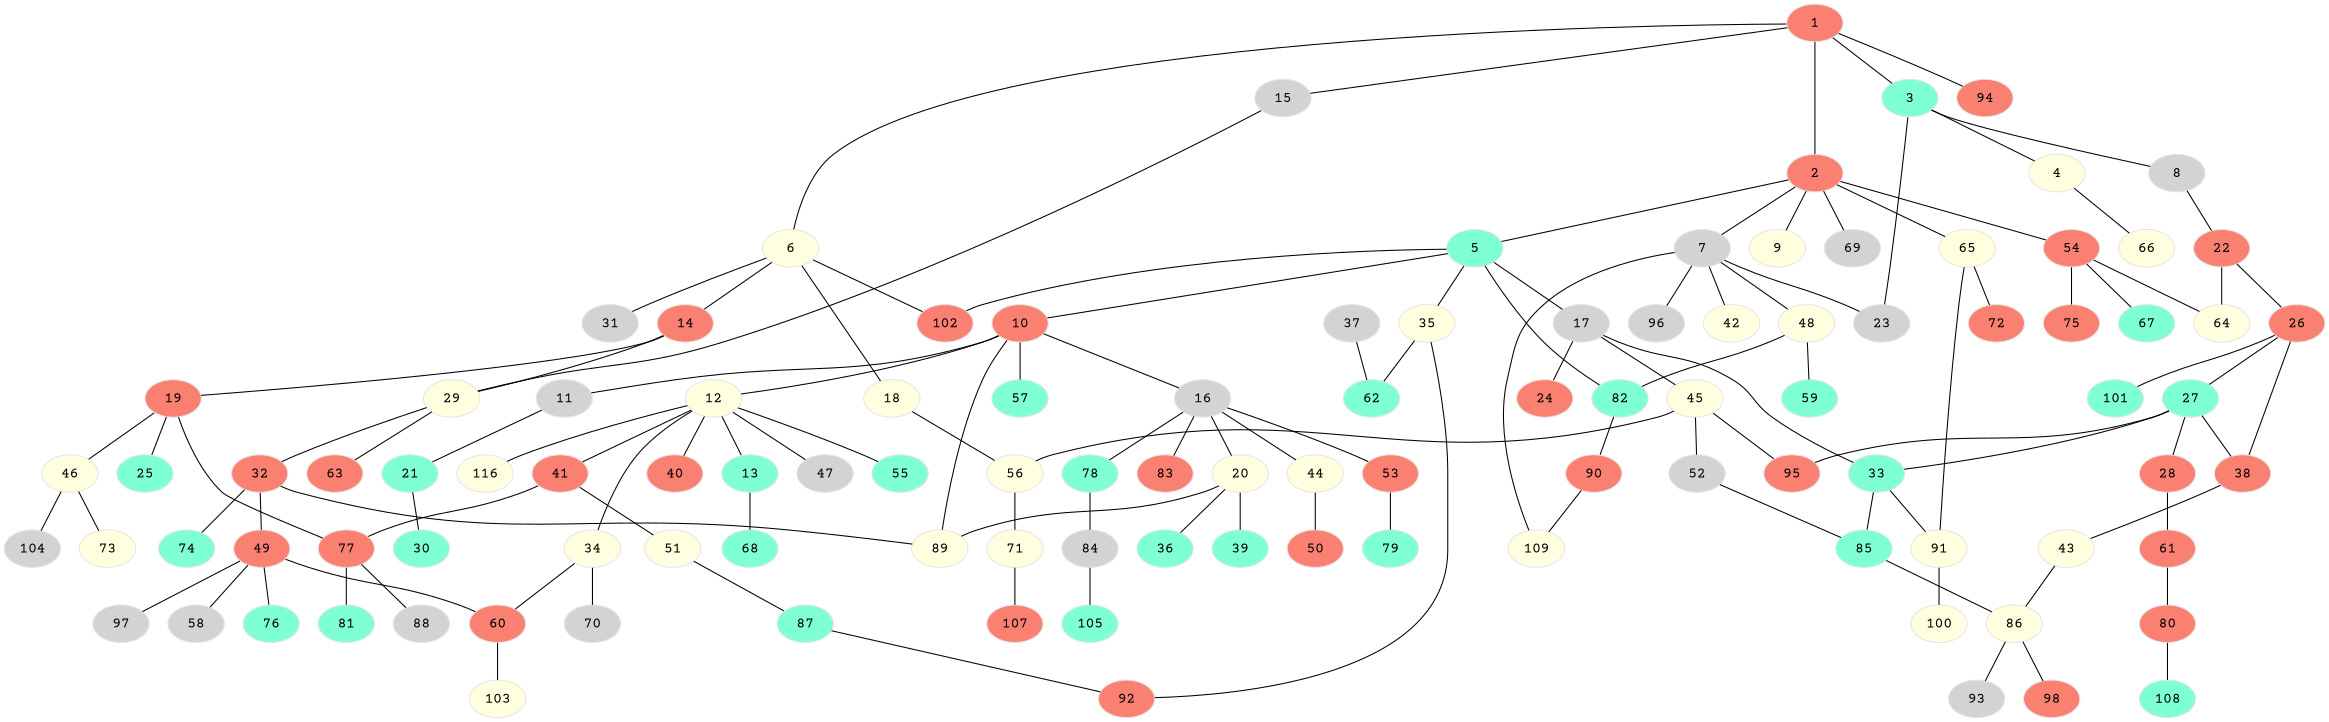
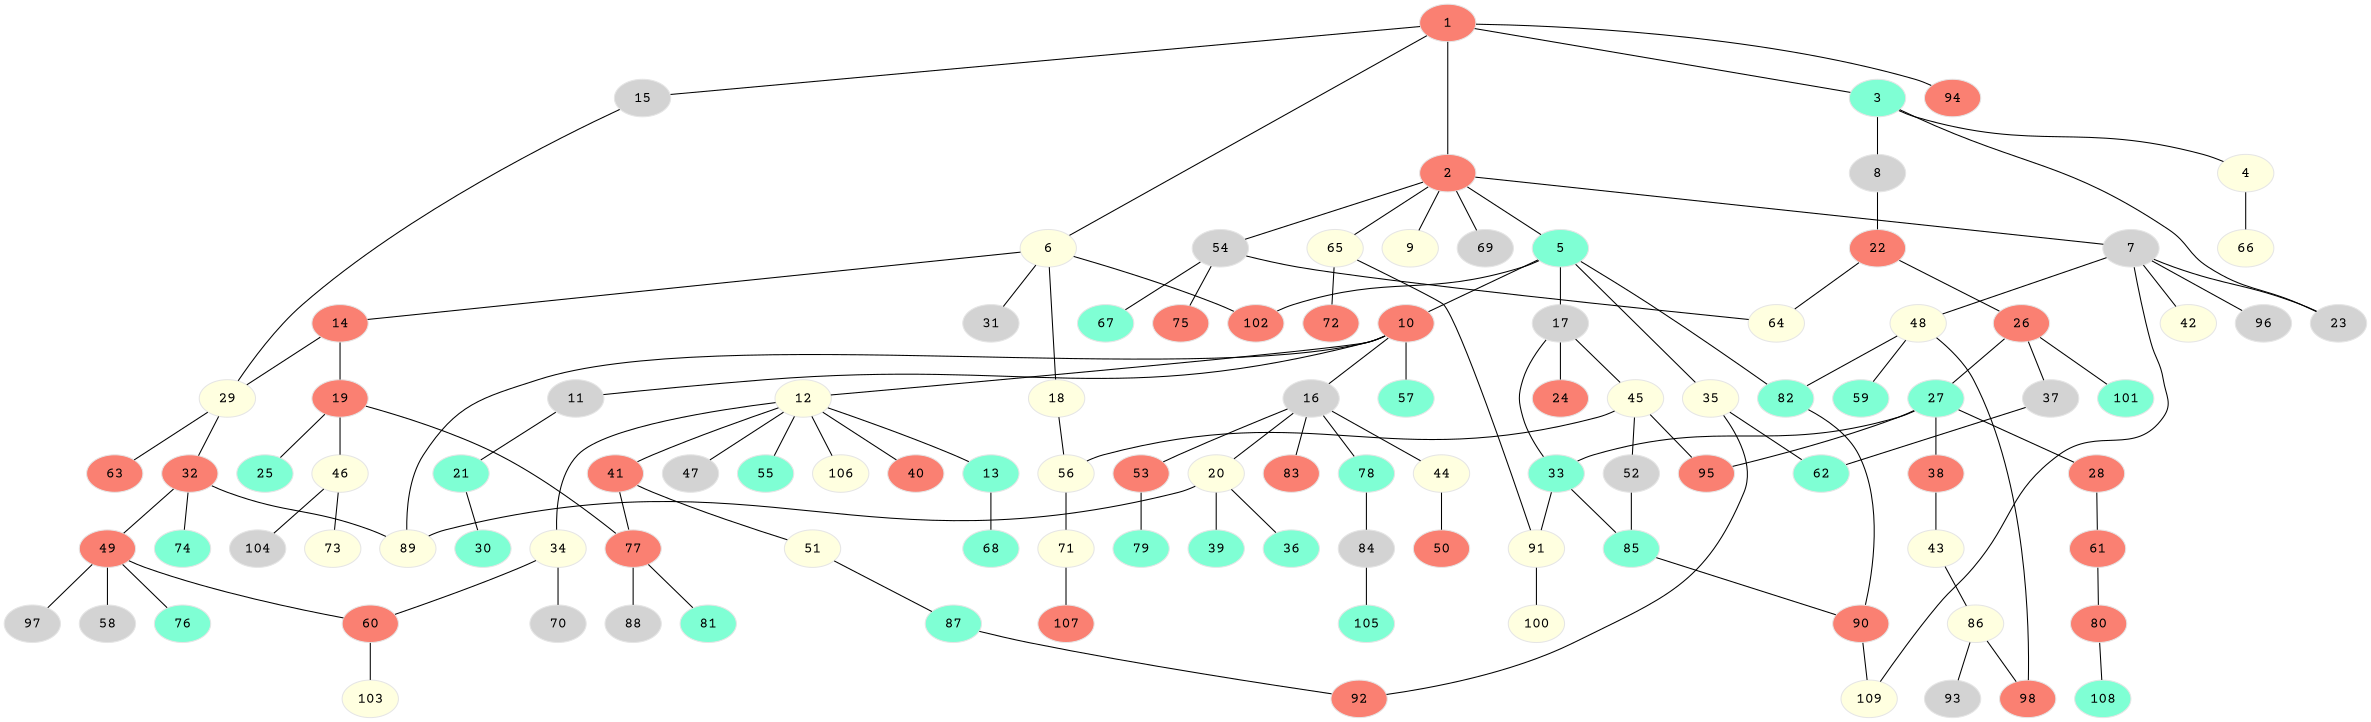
node "54": fillcolor salmon -> lightgrey
edge "26" -- "38": now "26" -- "37"
node "116": label "116" -> "106"
edge "48" -- "98": added
edge "85" -- "86": now "85" -- "90"
